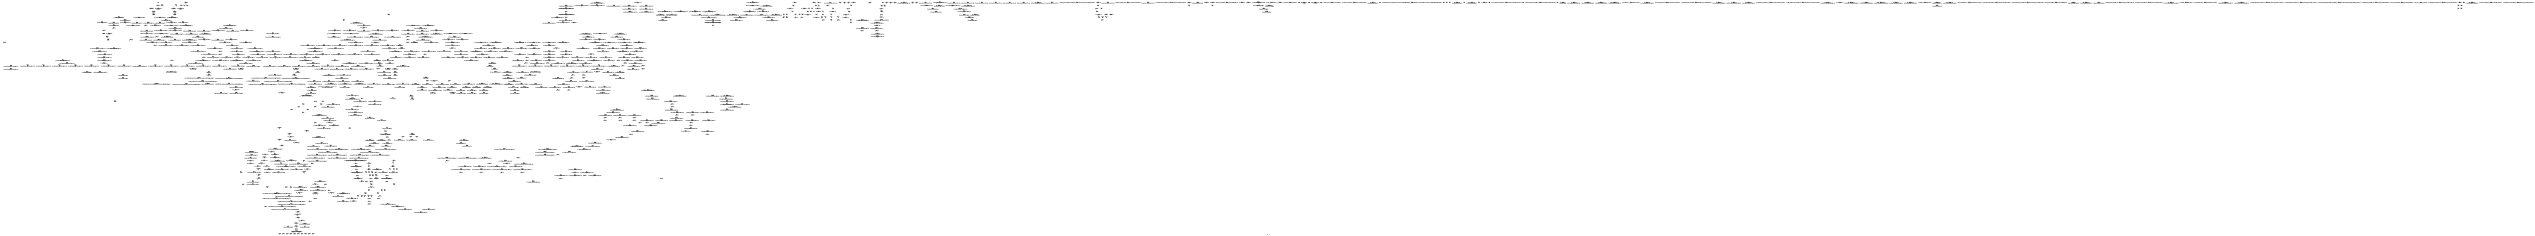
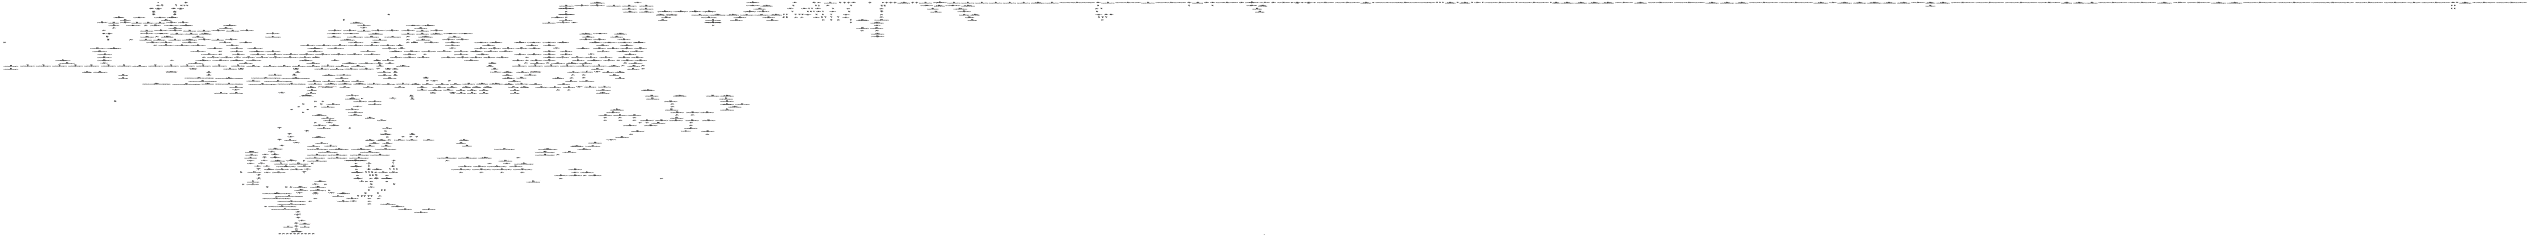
node "NodeID: 37": removed
